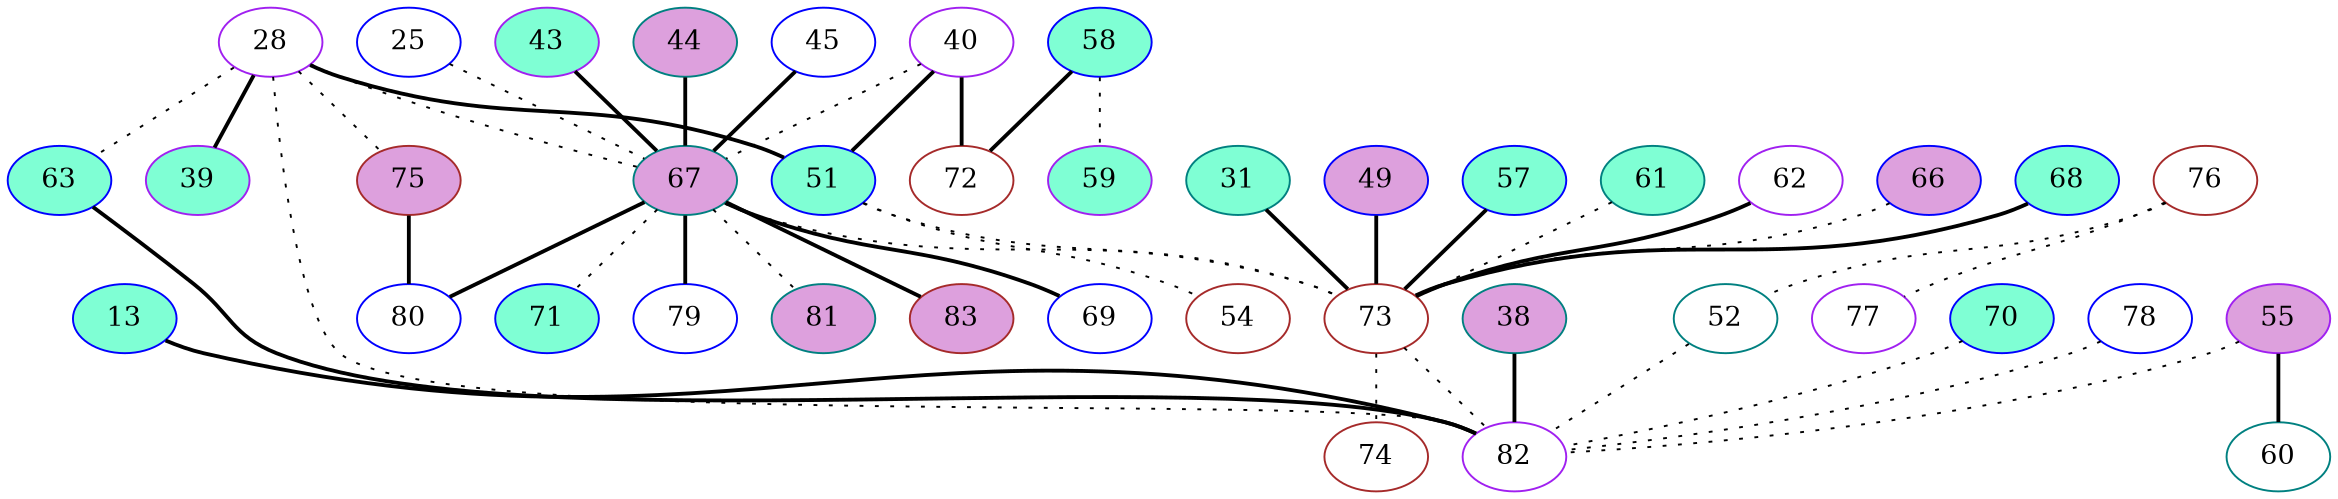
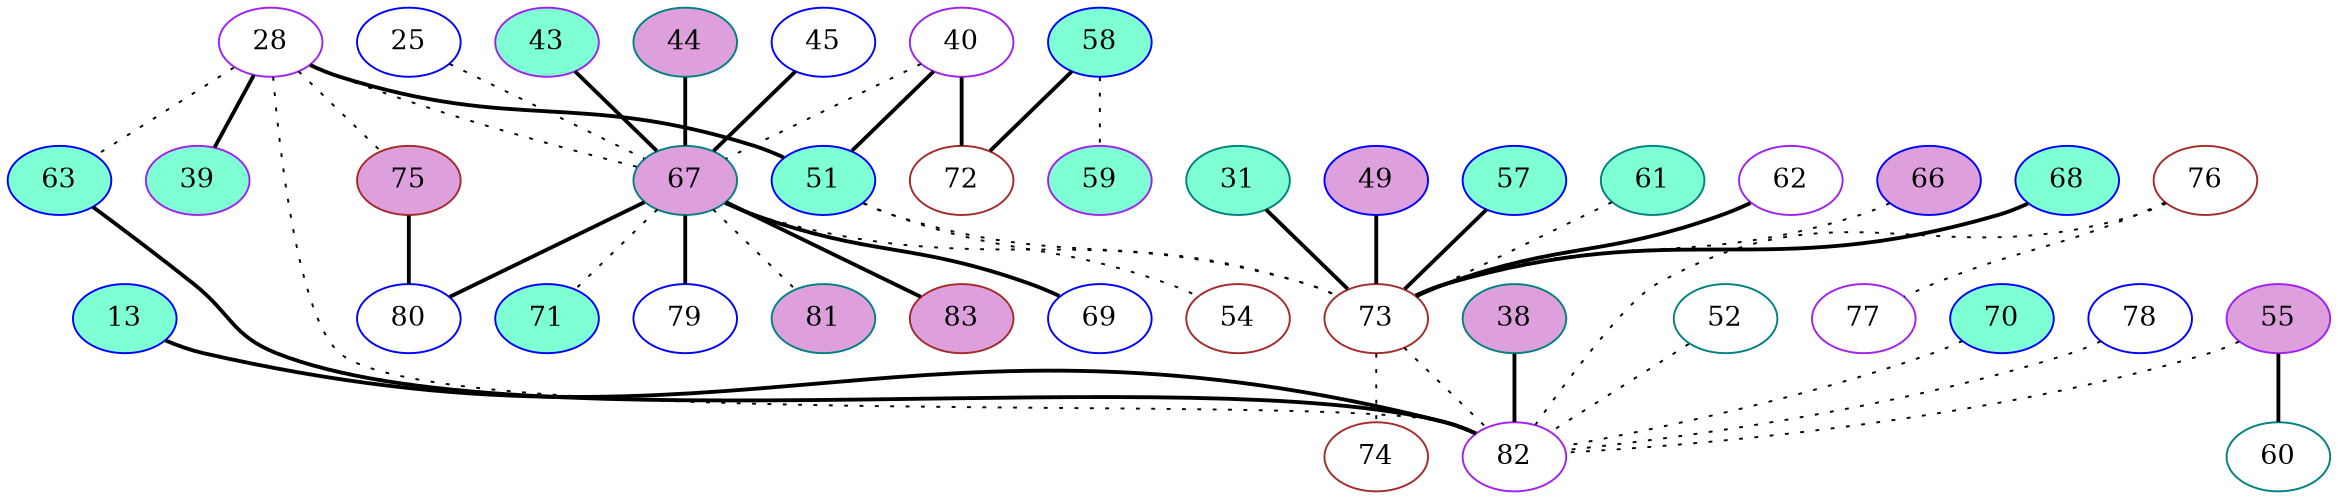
edge "76" -- "52": now "76" -- "82"
